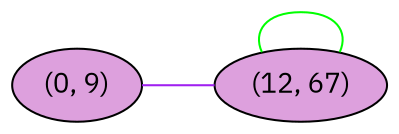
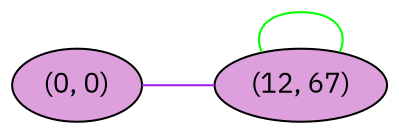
node "(0, 9)": label "(0, 9)" -> "(0, 0)"
